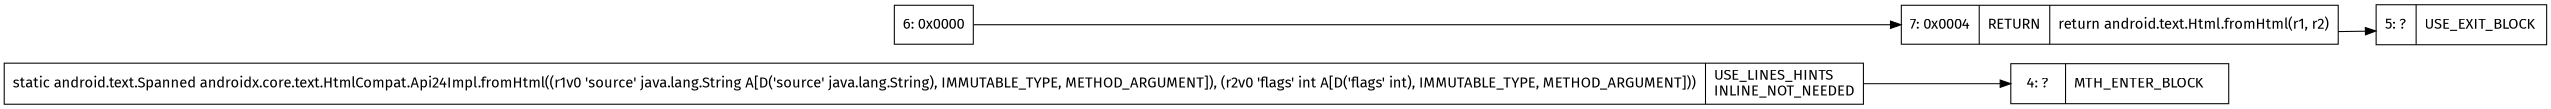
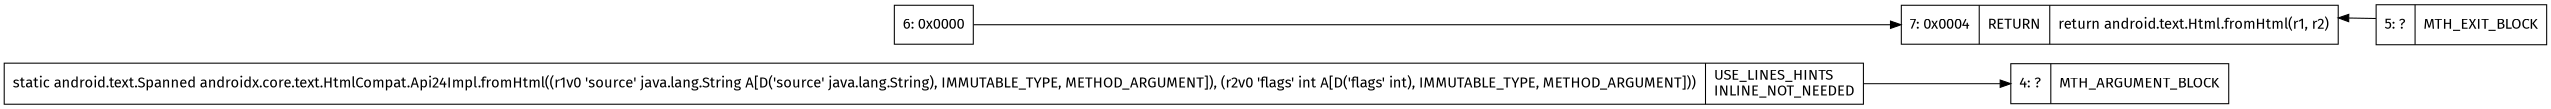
node "5: ?": text "USE_EXIT_BLOCK" -> "MTH_EXIT_BLOCK"
edge "7: 0x0004" -> "5: ?": reversed
node "4: ?": text "MTH_ENTER_BLOCK" -> "MTH_ARGUMENT_BLOCK"
